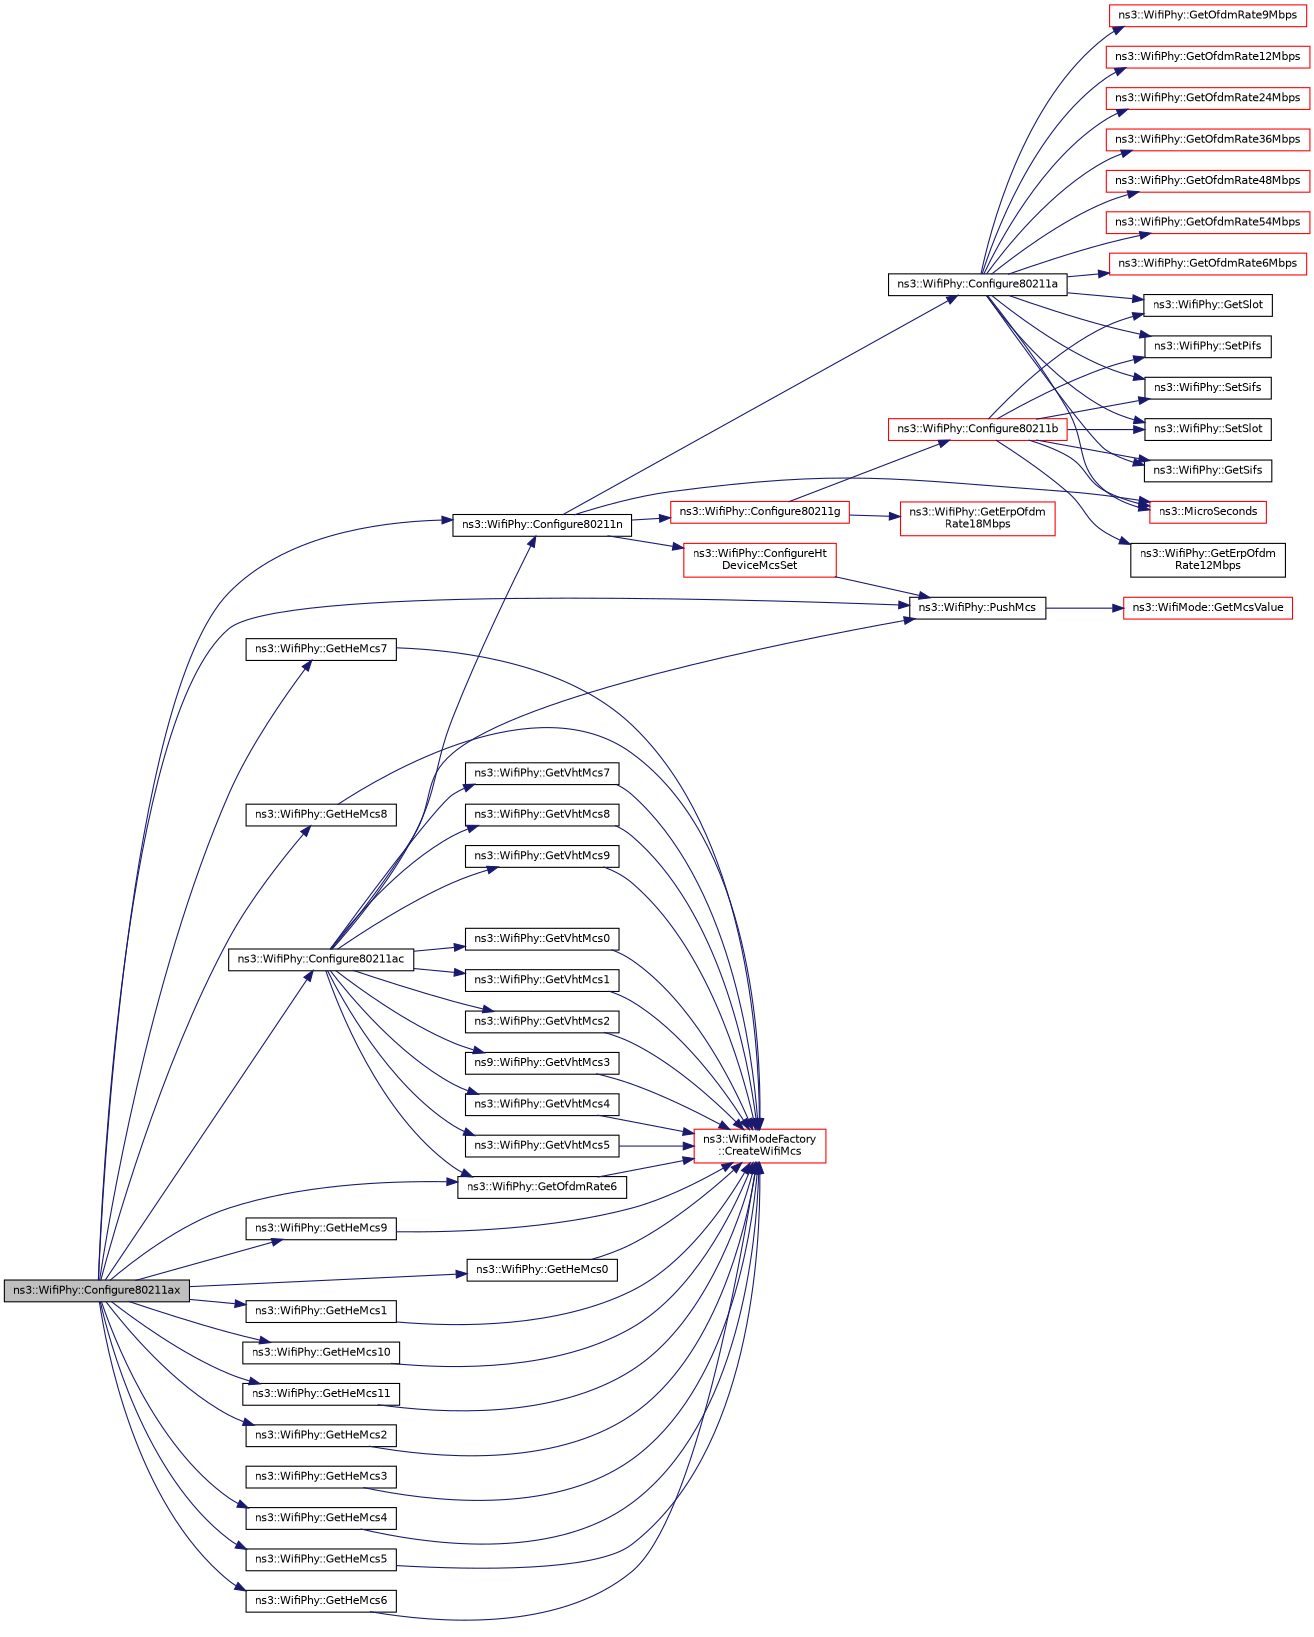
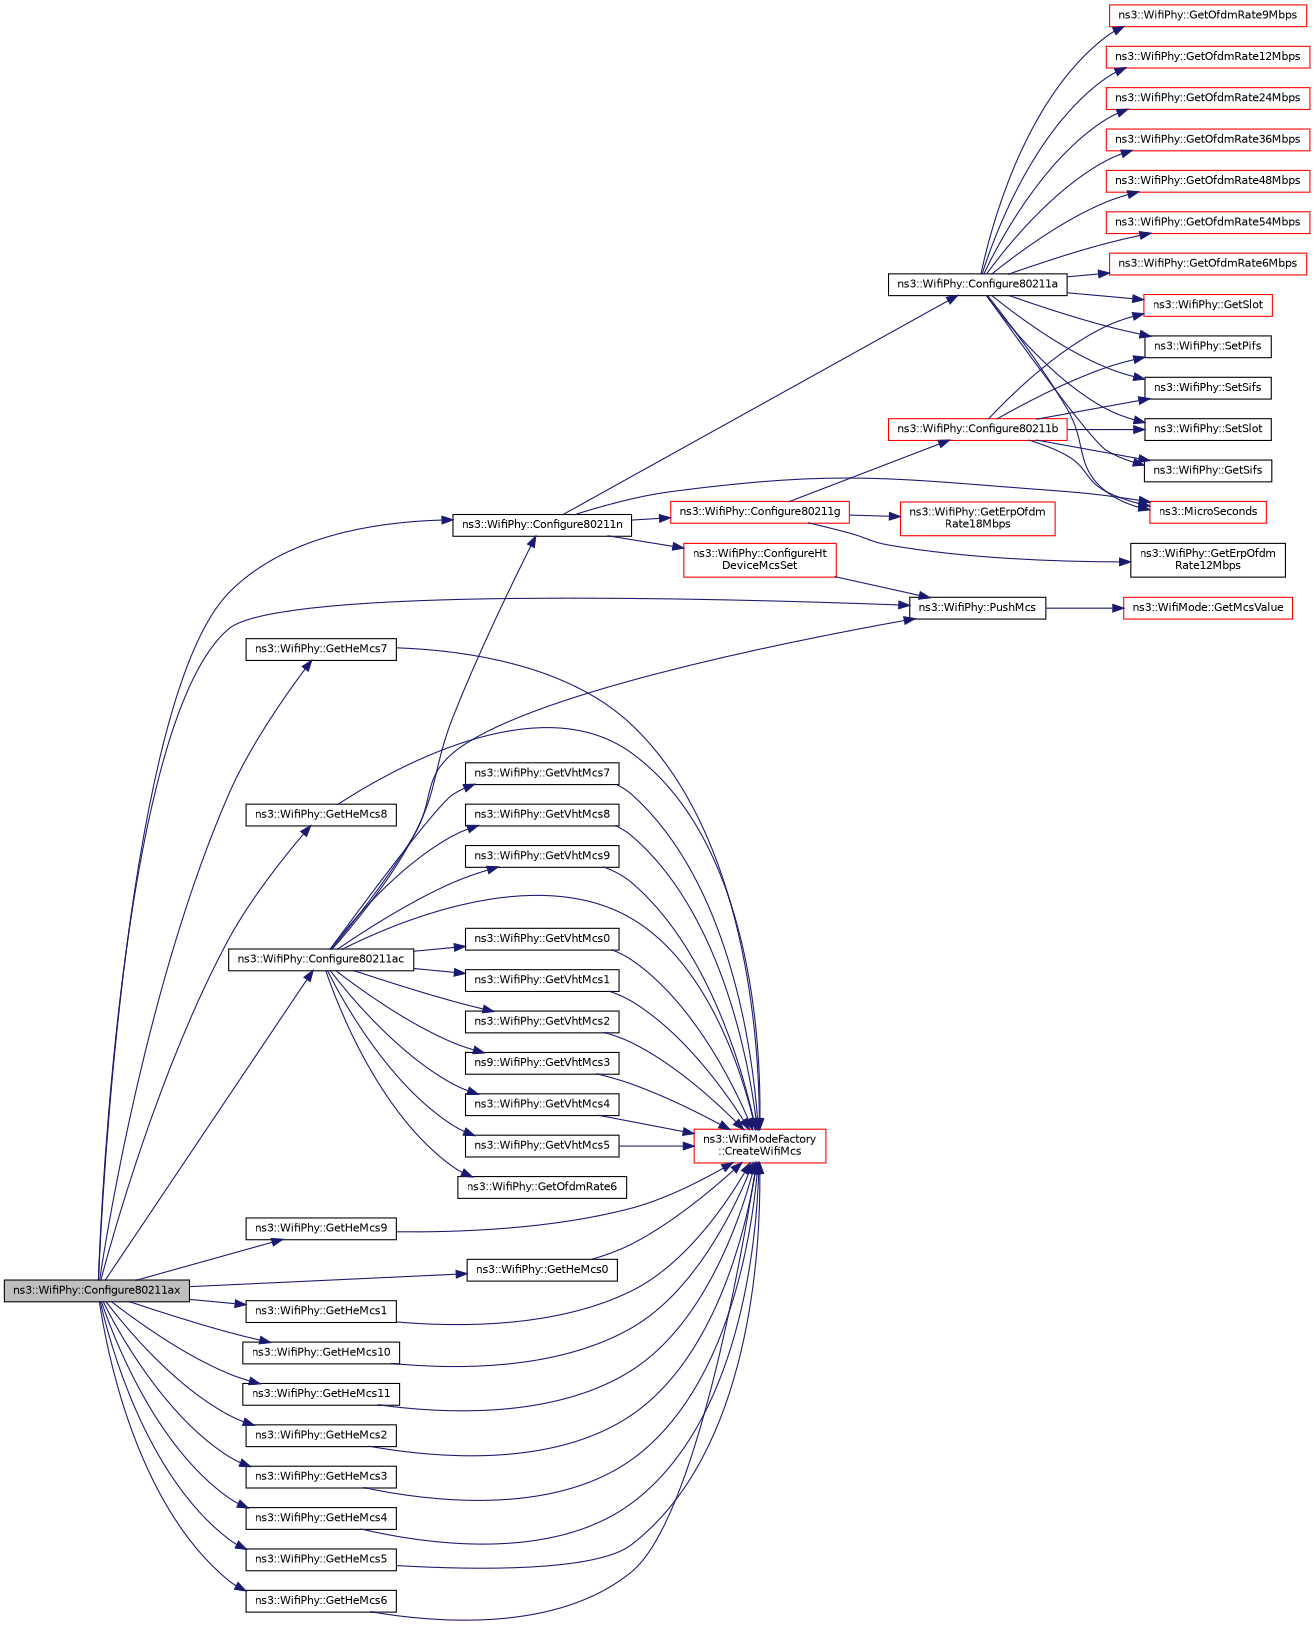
node "ns3::WifiPhy::GetSlot": color black -> red
edge "ns3::WifiPhy::Configure80211b" -> "ns3::WifiPhy::GetErpOfdm Rate12Mbps": now "ns3::WifiPhy::Configure80211g" -> "ns3::WifiPhy::GetErpOfdm Rate12Mbps"
edge "ns3::WifiPhy::GetOfdmRate6" -> "ns3::WifiModeFactory ::CreateWifiMcs": now "ns3::WifiPhy::Configure80211ac" -> "ns3::WifiModeFactory ::CreateWifiMcs"
edge "ns3::WifiPhy::Configure80211ax" -> "ns3::WifiPhy::GetOfdmRate6": now "ns3::WifiPhy::Configure80211ax" -> "ns3::WifiPhy::GetHeMcs3"
